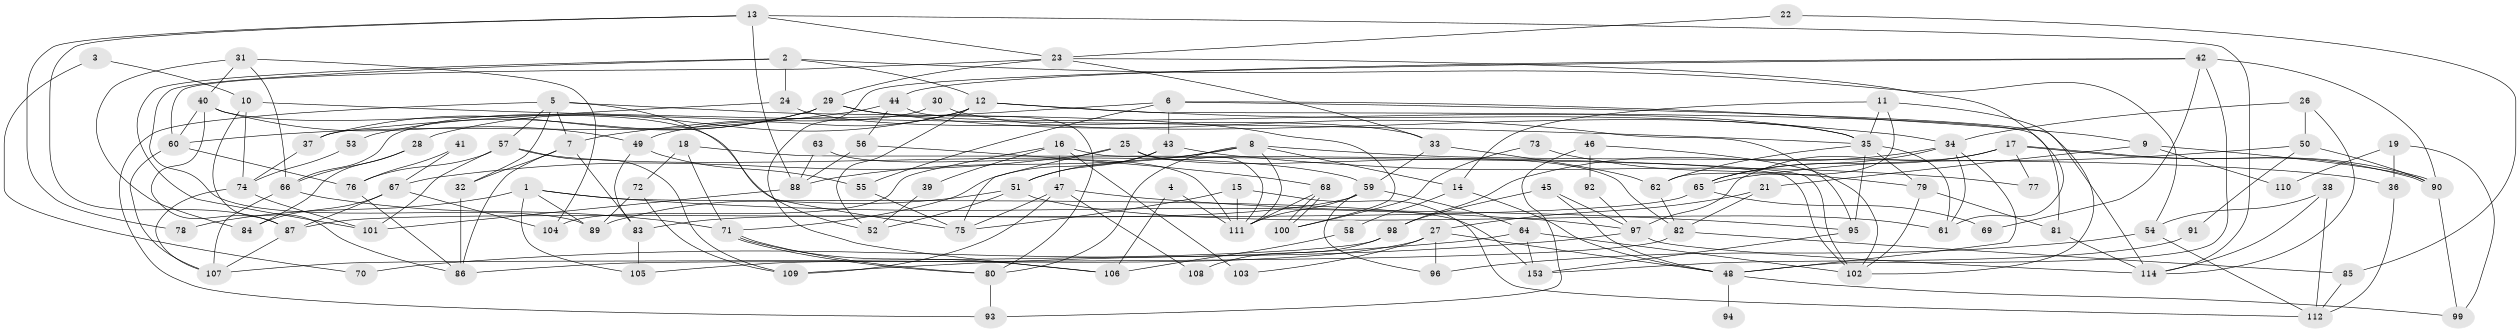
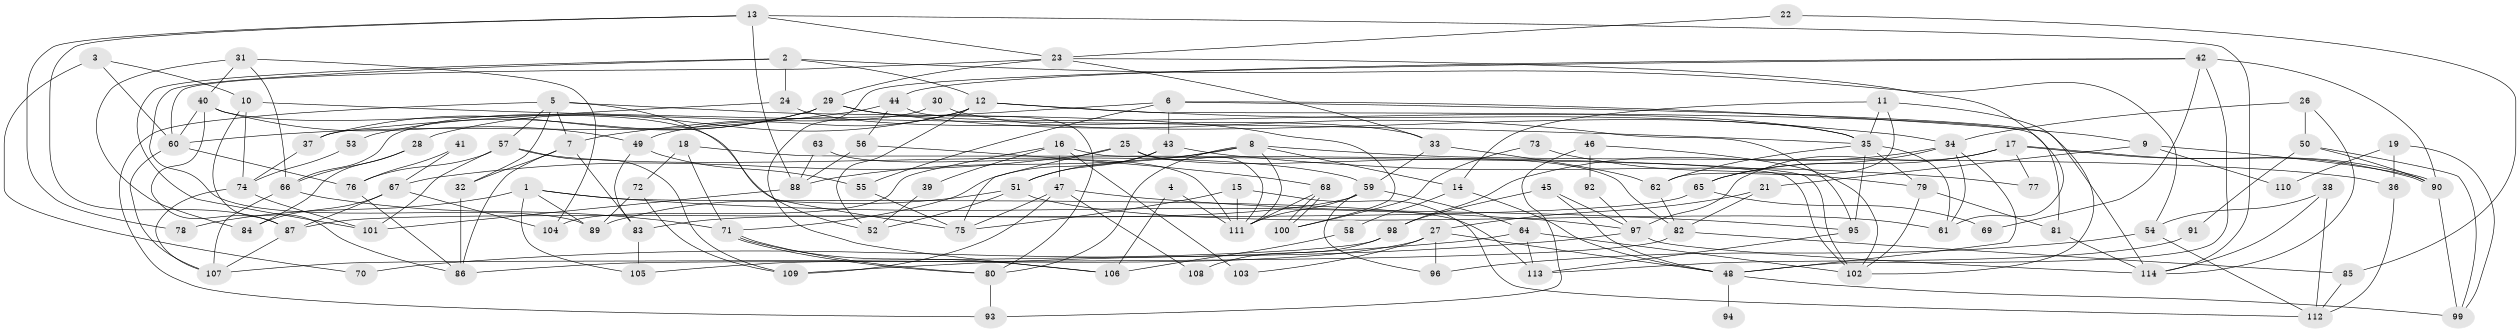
edge "3" -- "60": added
edge "50" -- "65": now "50" -- "99"
node "153": label "153" -> "113"
